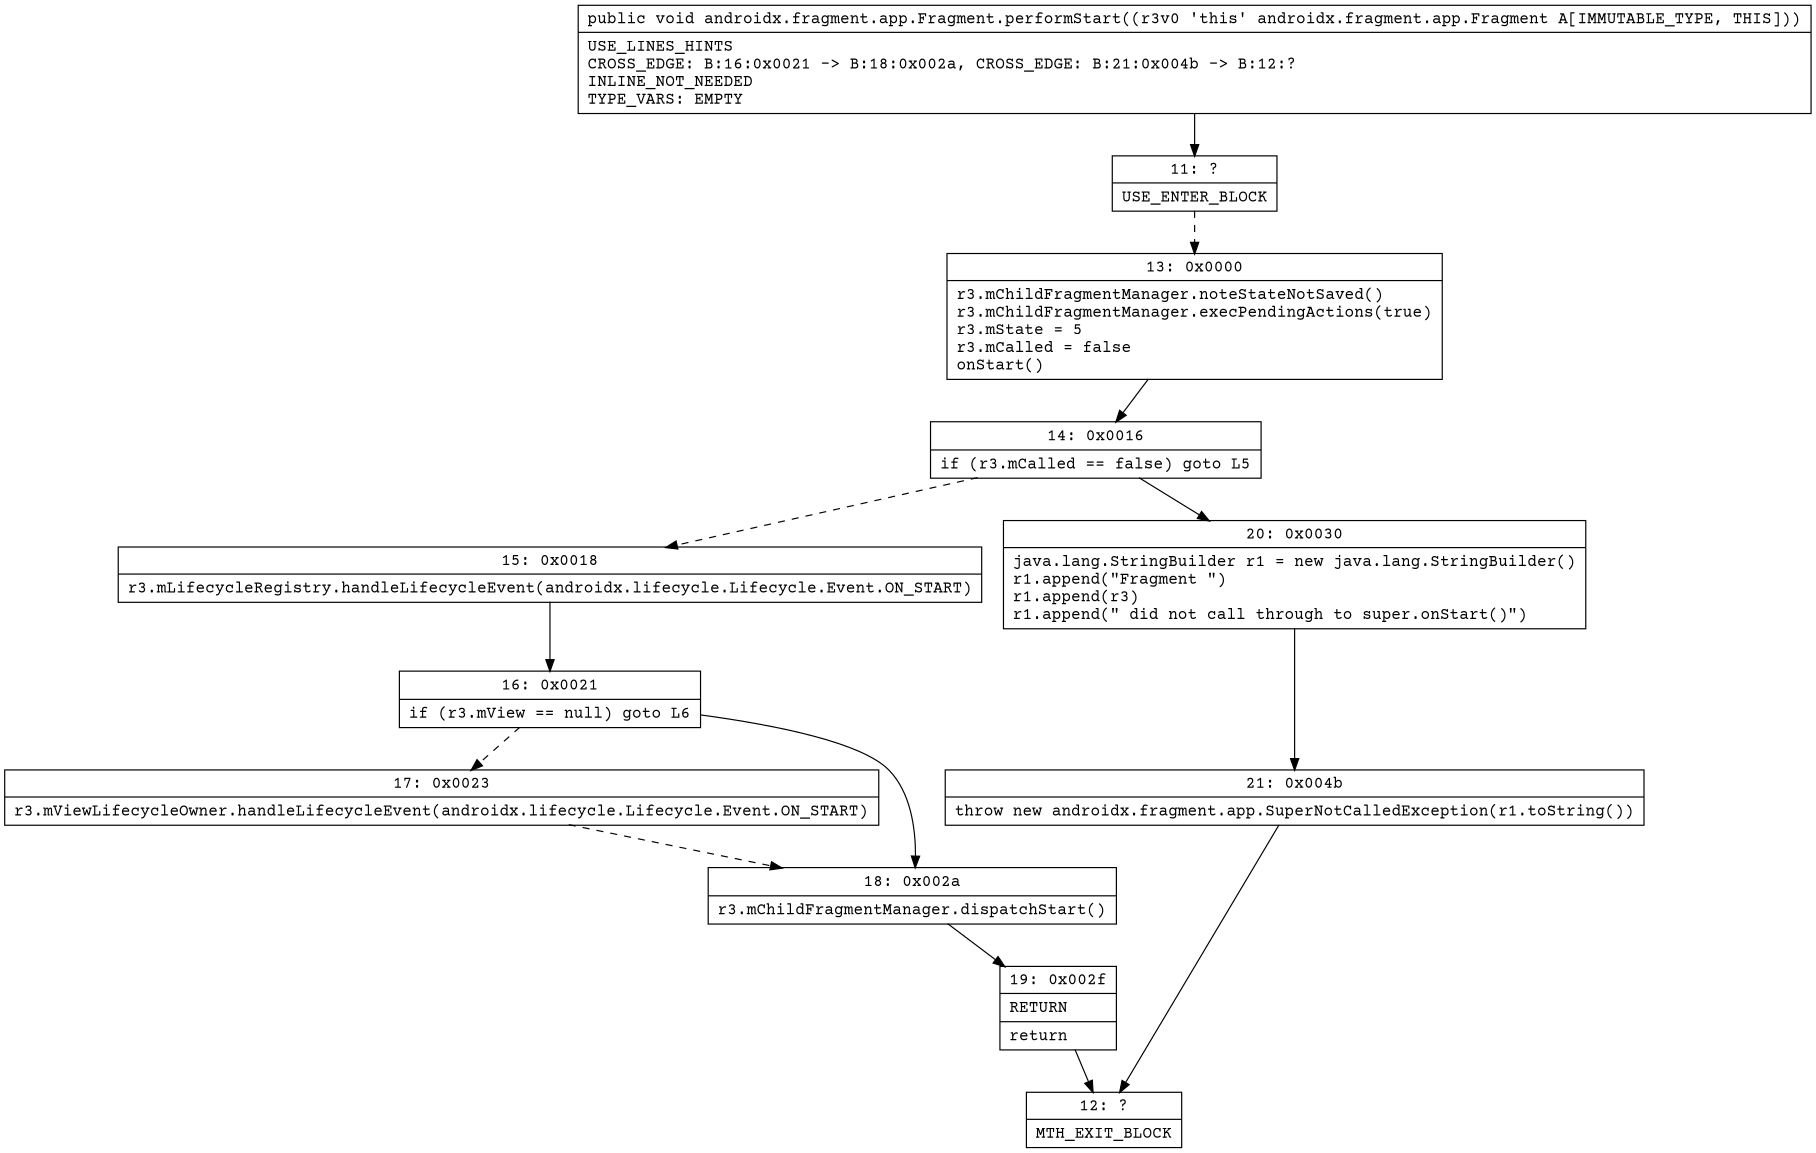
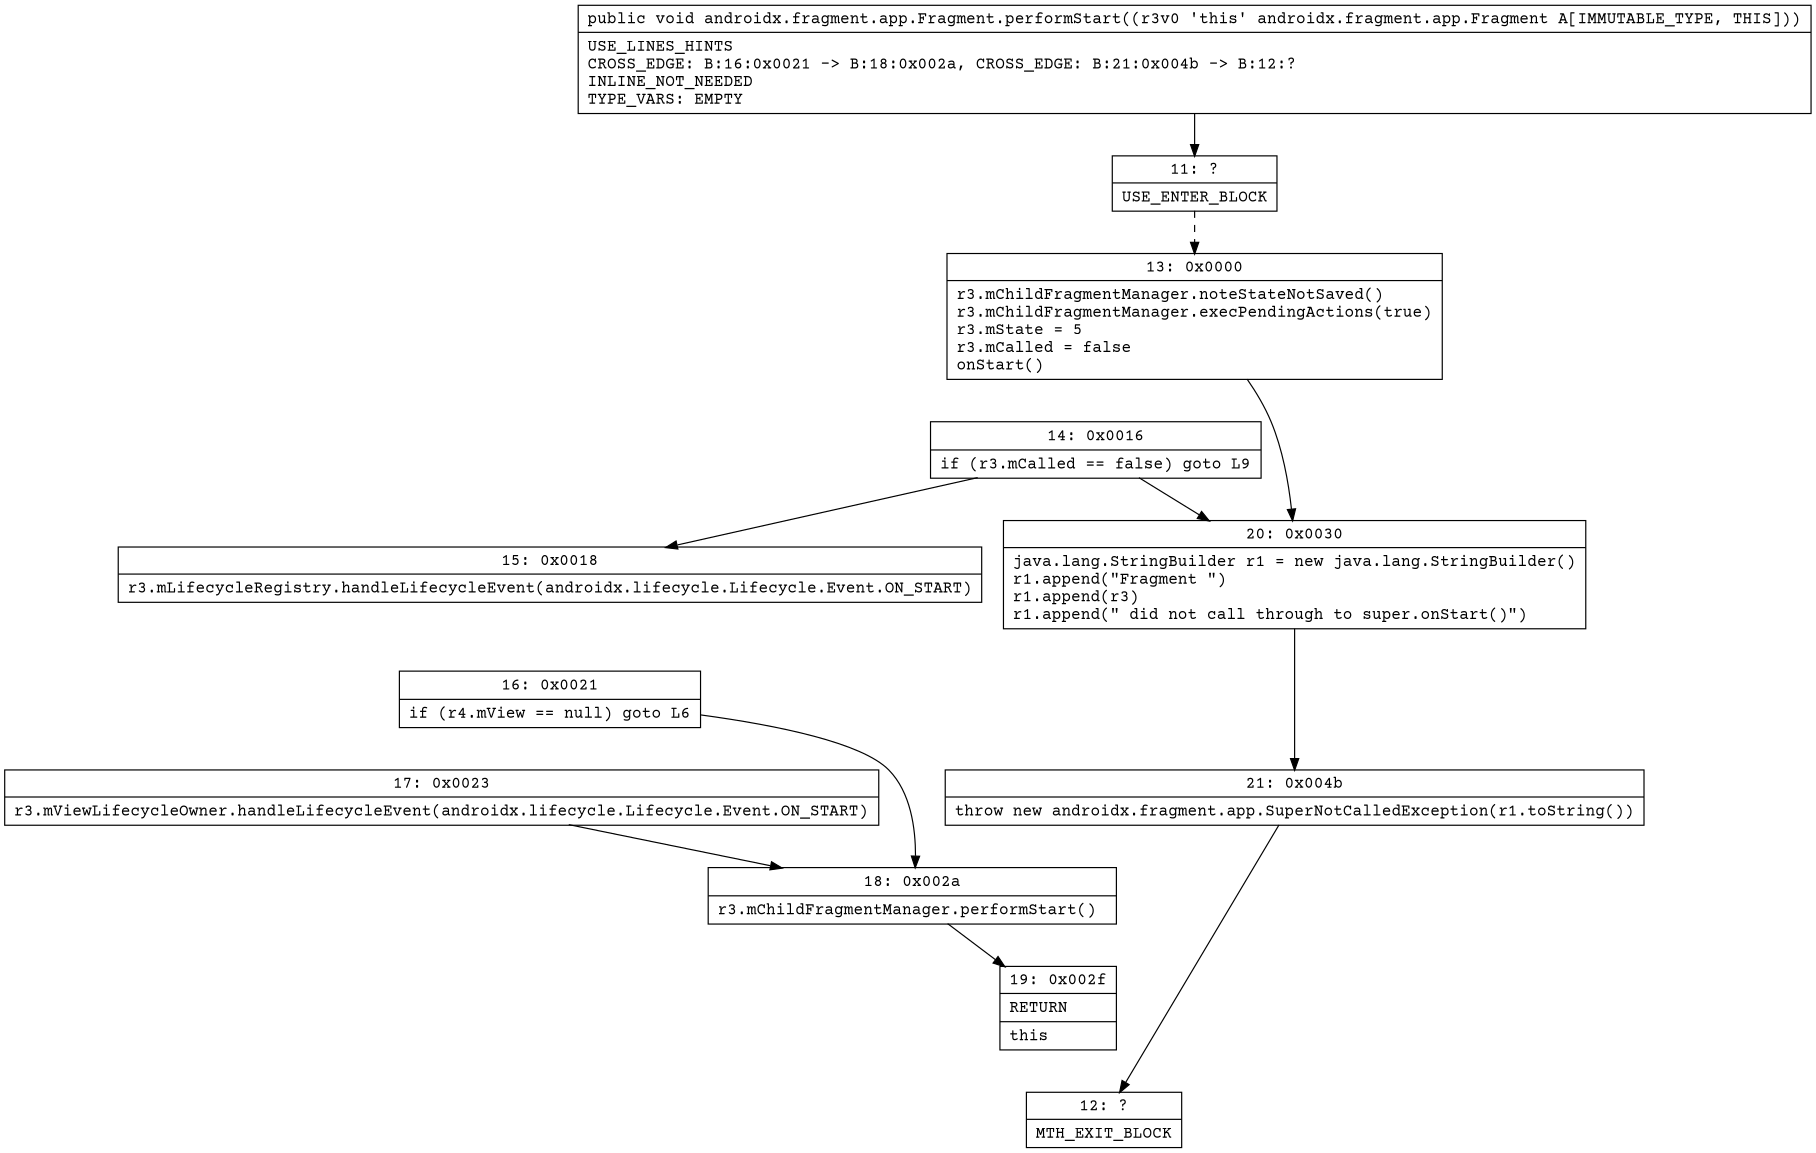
edge "13: 0x0000" -> "14: 0x0016": now "13: 0x0000" -> "20: 0x0030"
node "14: 0x0016": text "if (r3.mCalled == false) goto L5" -> "if (r3.mCalled == false) goto L9"
edge "14: 0x0016" -> "15: 0x0018": style dashed -> solid
edge "15: 0x0018" -> "16: 0x0021": removed
node "16: 0x0021": text "if (r3.mView == null) goto L6" -> "if (r4.mView == null) goto L6"
edge "16: 0x0021" -> "17: 0x0023": removed
edge "17: 0x0023" -> "18: 0x002a": style dashed -> solid
node "18: 0x002a": text "r3.mChildFragmentManager.dispatchStart()" -> "r3.mChildFragmentManager.performStart()"
node "19: 0x002f": text "return" -> "this"
edge "19: 0x002f" -> "12: ?": removed
